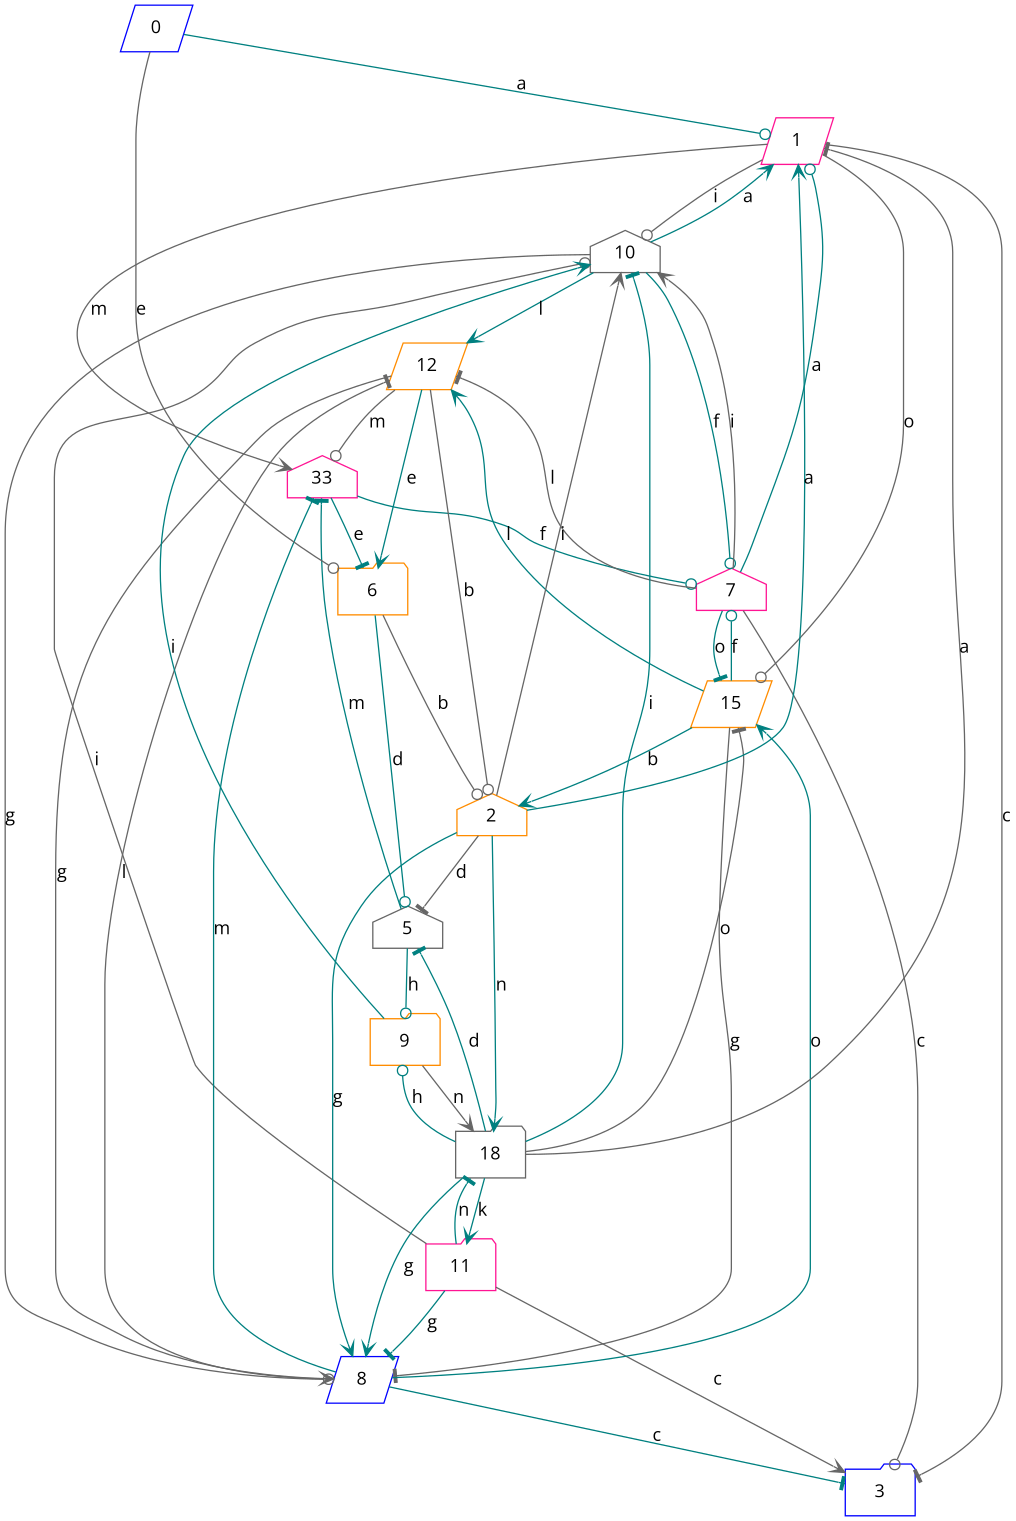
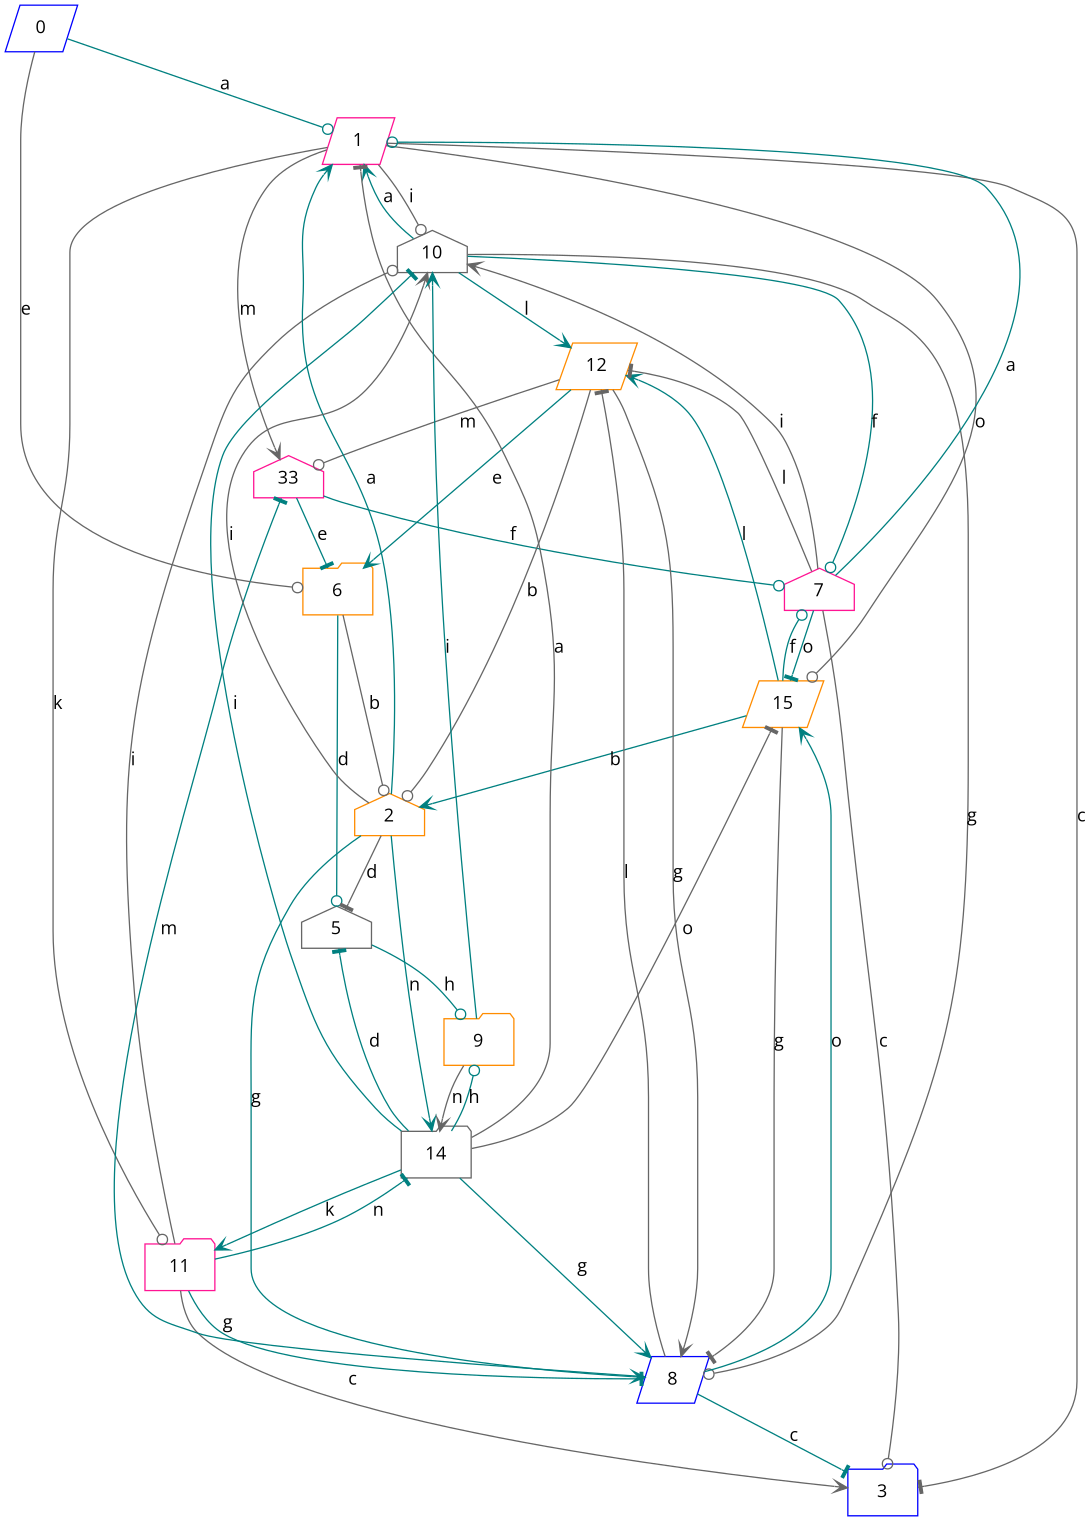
edge "1" -> "11": added, label "k"
edge "5" -> "33": removed, label "m"
node "18": label "18" -> "14"
